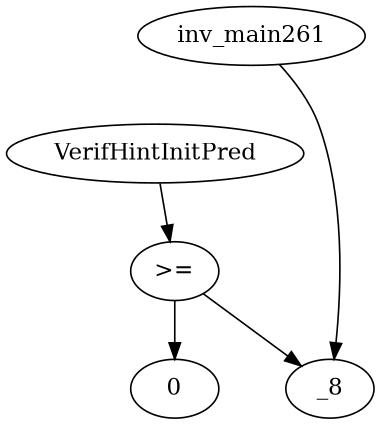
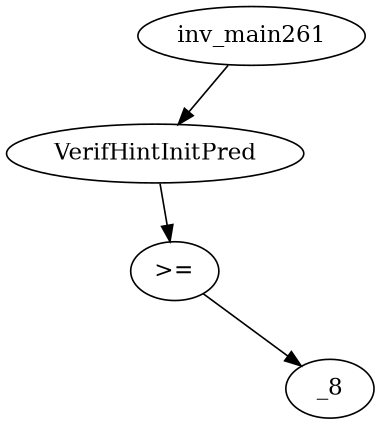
edge "inv_main261" -> "_8": now "inv_main261" -> "VerifHintInitPred"
node "0": removed
